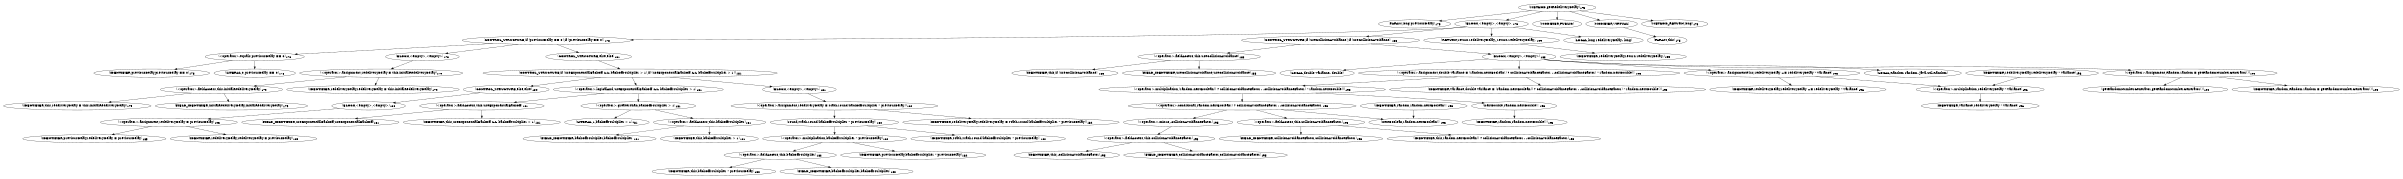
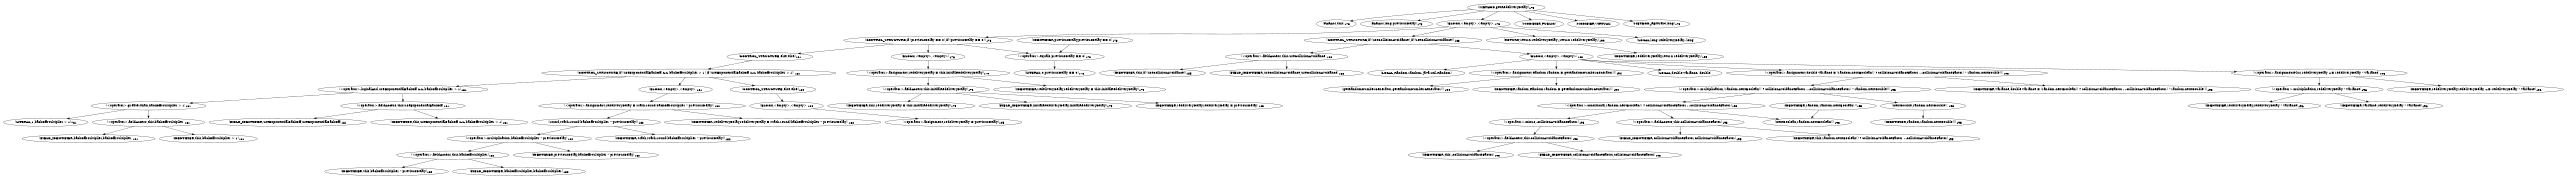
edge "(MODIFIER,VIRTUAL)" -> "(PARAM,this)": now "(METHOD,getRedeliveryDelay)" -> "(PARAM,this)"
edge "(<operator>.equals,previousDelay == 0)" -> "(IDENTIFIER,previousDelay,previousDelay == 0)": reversed
edge "(IDENTIFIER,redeliveryDelay,redeliveryDelay * variance)" -> "(<operator>.multiplication,redeliveryDelay * variance)": reversed
edge "(<operator>.assignment,redeliveryDelay = previousDelay)" -> "(IDENTIFIER,redeliveryDelay,redeliveryDelay = previousDelay)": now "(<operator>.fieldAccess,this.initialRedeliveryDelay)" -> "(IDENTIFIER,redeliveryDelay,redeliveryDelay = previousDelay)"
node "(IDENTIFIER,previousDelay,redeliveryDelay = previousDelay)": removed
